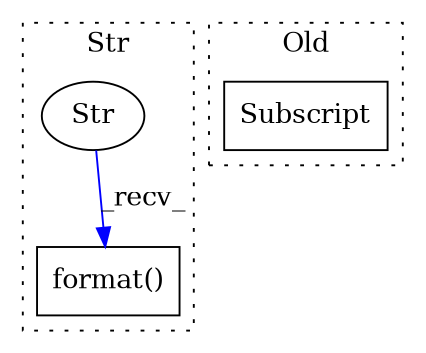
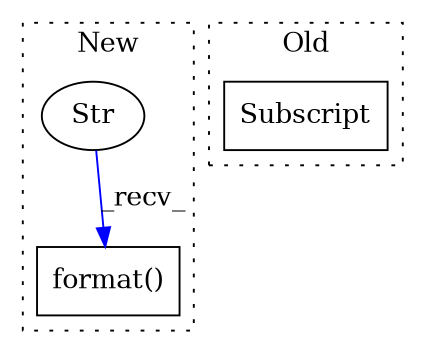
cluster "Str": label "Str" -> "New"
